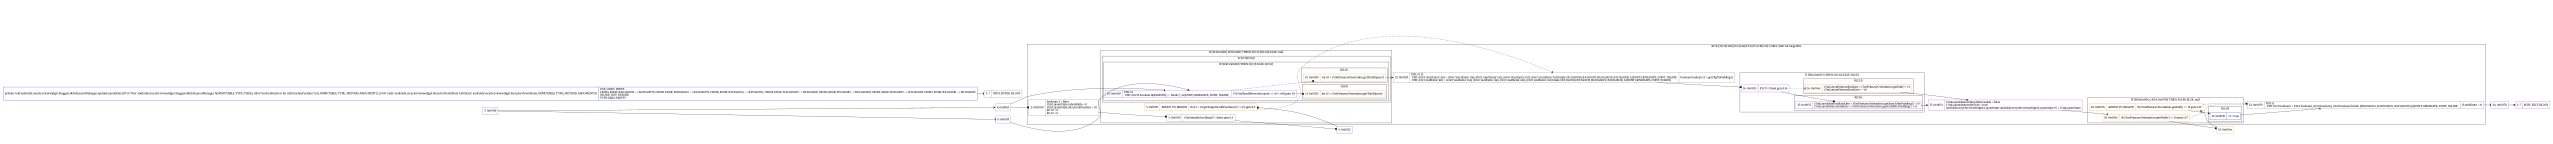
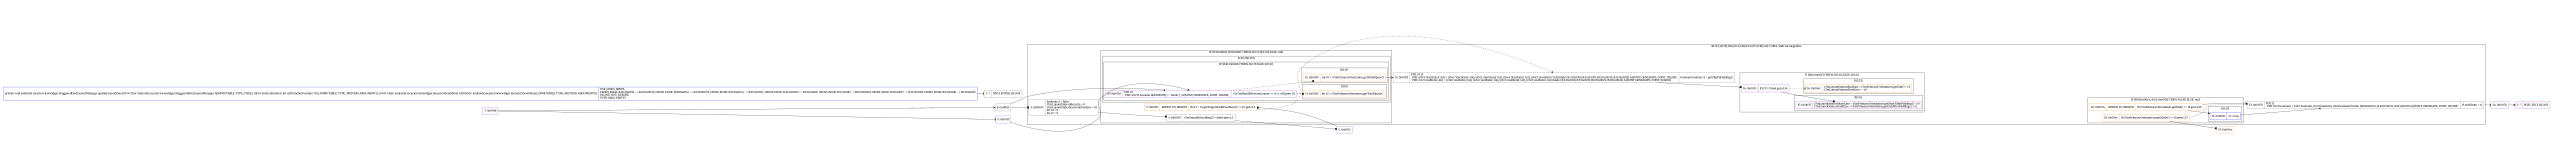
node "2: 0x0000": text "r7.mLayoutState.mAvailable = 0" -> "r7.mLayoutState.mRecycle = 0"
edge "20: 0x0074" -> "23: 0x0079": style dashed -> solid
node "17: 0x005c": removed
edge "19: 0x006e" -> "20: 0x0074": removed
